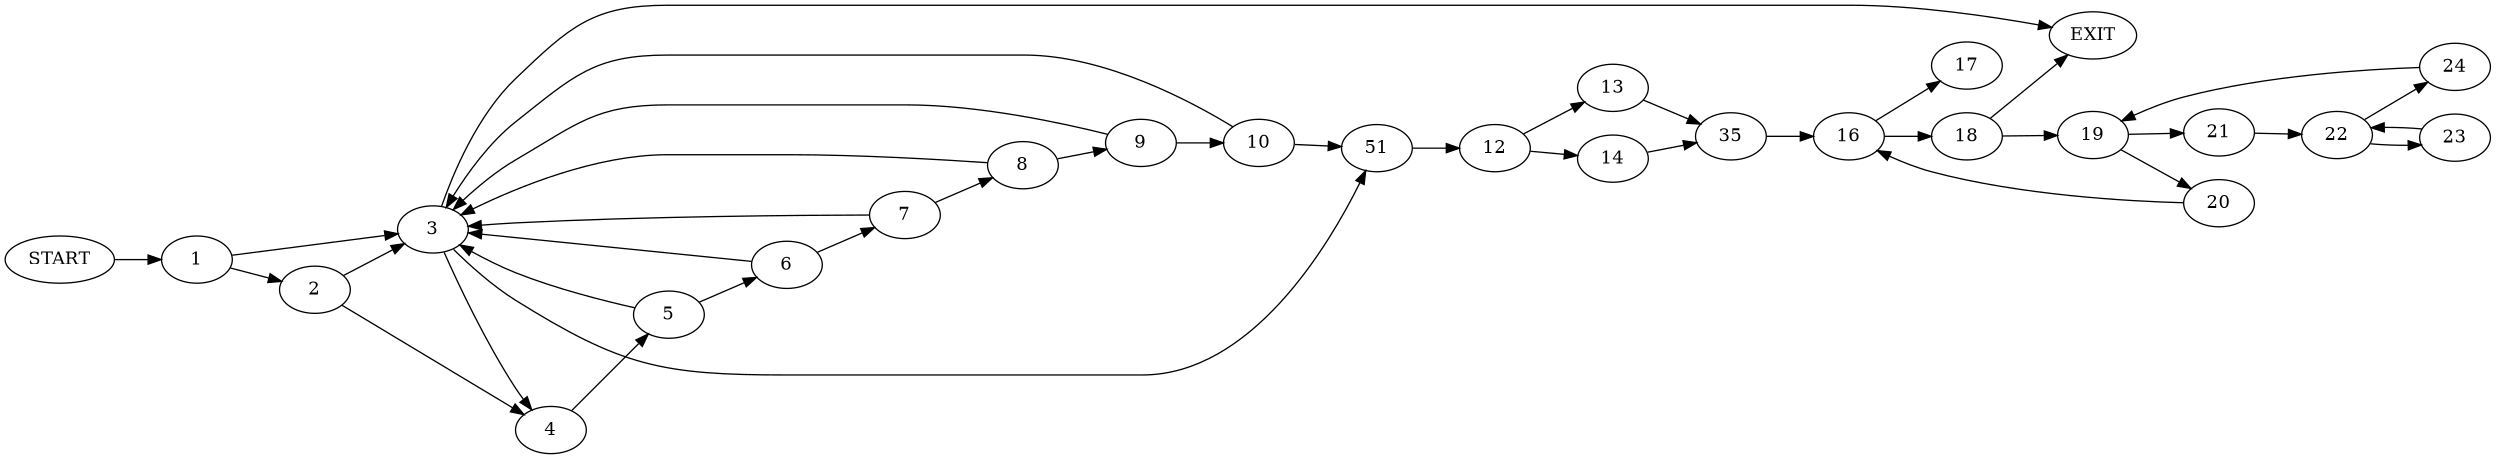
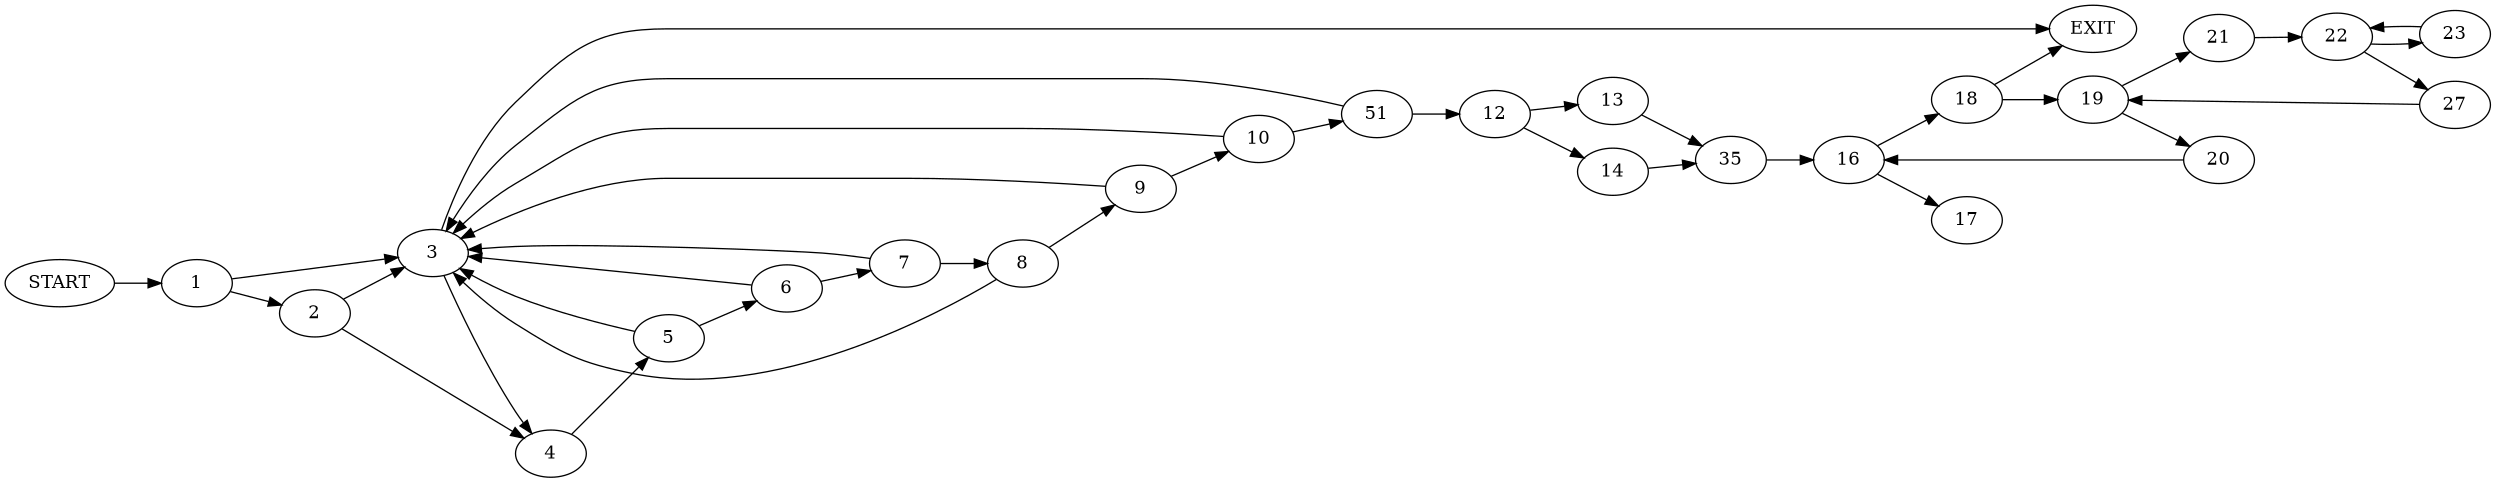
node "24": label "24" -> "27"
edge "3" -> "51": reversed
